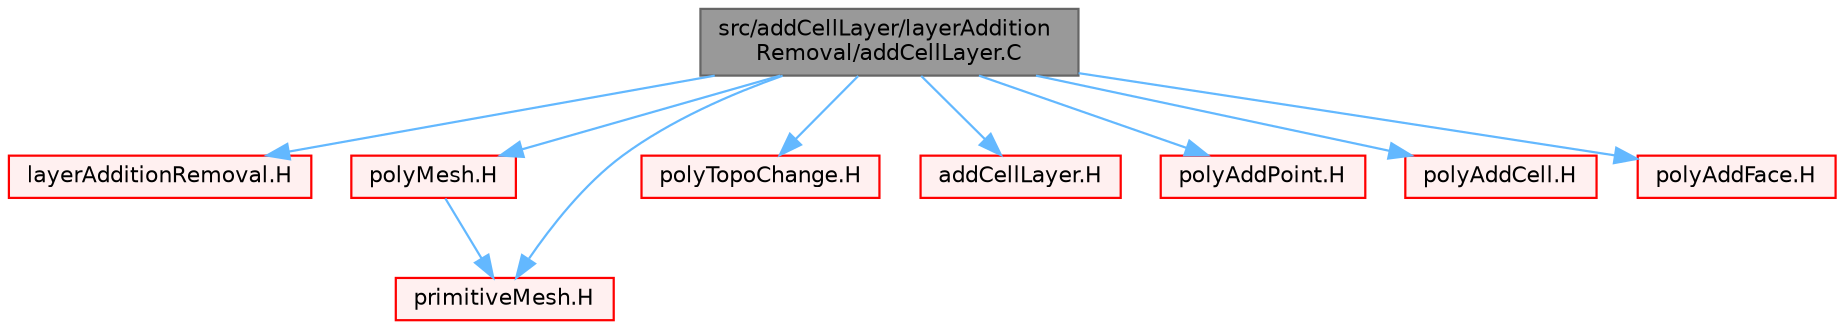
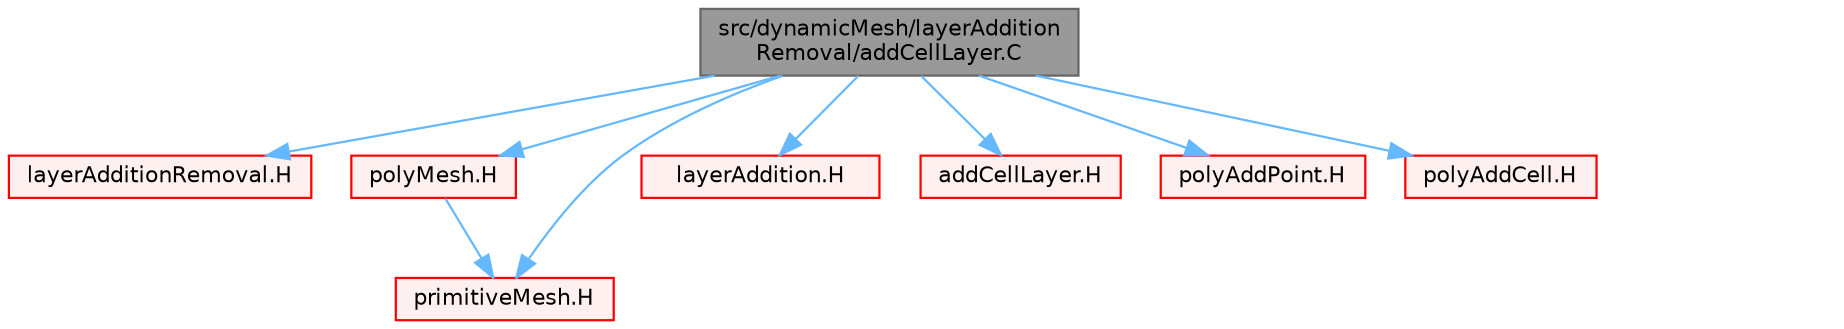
node "src/addCellLayer/layerAddition Removal/addCellLayer.C": label "src/addCellLayer/layerAddition Removal/addCellLayer.C" -> "src/dynamicMesh/layerAddition Removal/addCellLayer.C"
node "polyTopoChange.H": label "polyTopoChange.H" -> "layerAddition.H"
node "polyAddFace.H": removed
